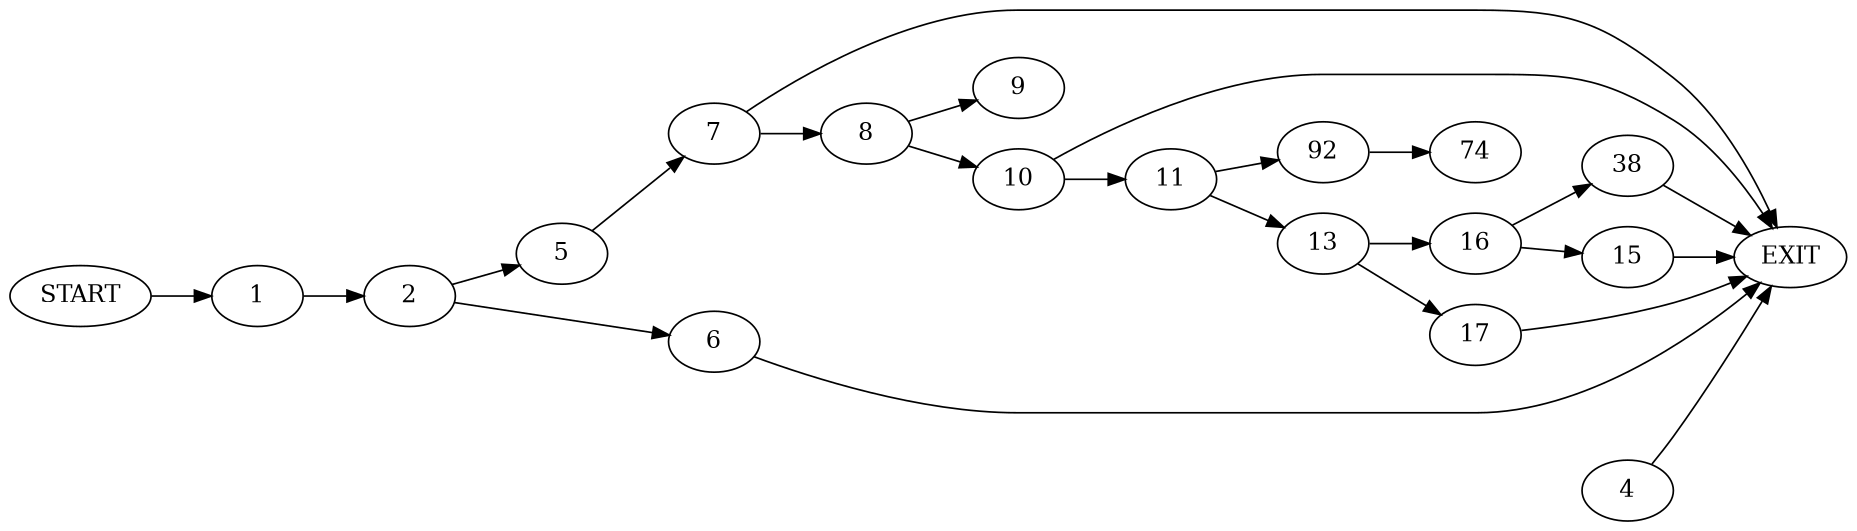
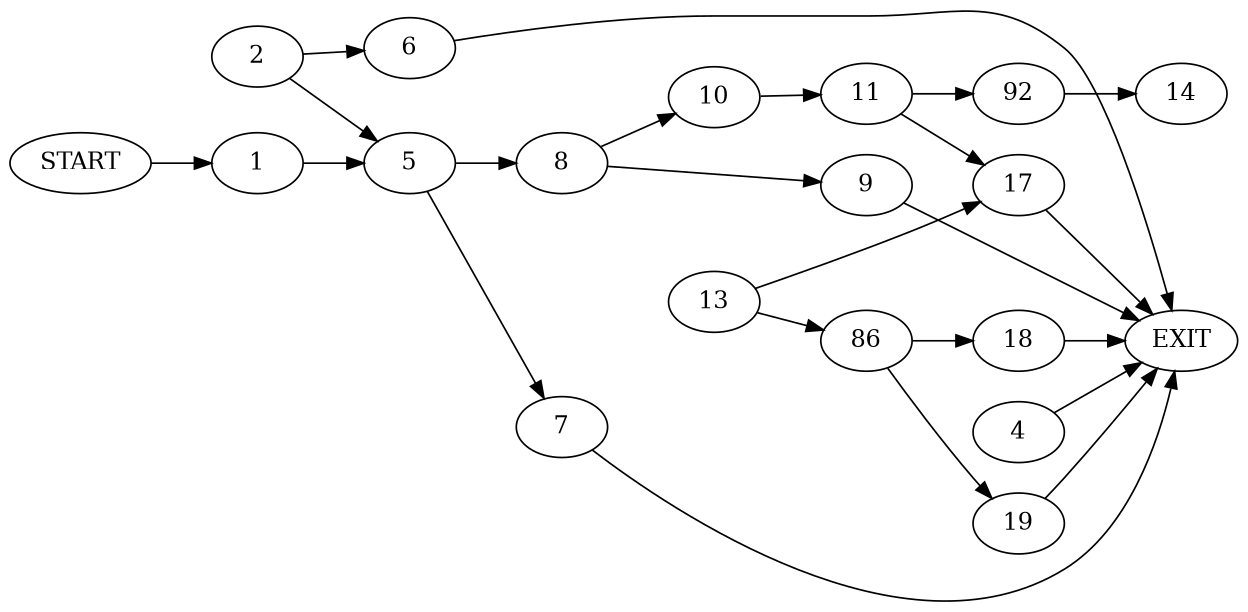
edge "10" -> "EXIT": now "9" -> "EXIT"
edge "7" -> "8": now "5" -> "8"
node "74": label "74" -> "14"
node "38": label "38" -> "18"
edge "11" -> "13": now "11" -> "17"
node "16": label "16" -> "86"
node "15": label "15" -> "19"
edge "1" -> "2": now "1" -> "5"
